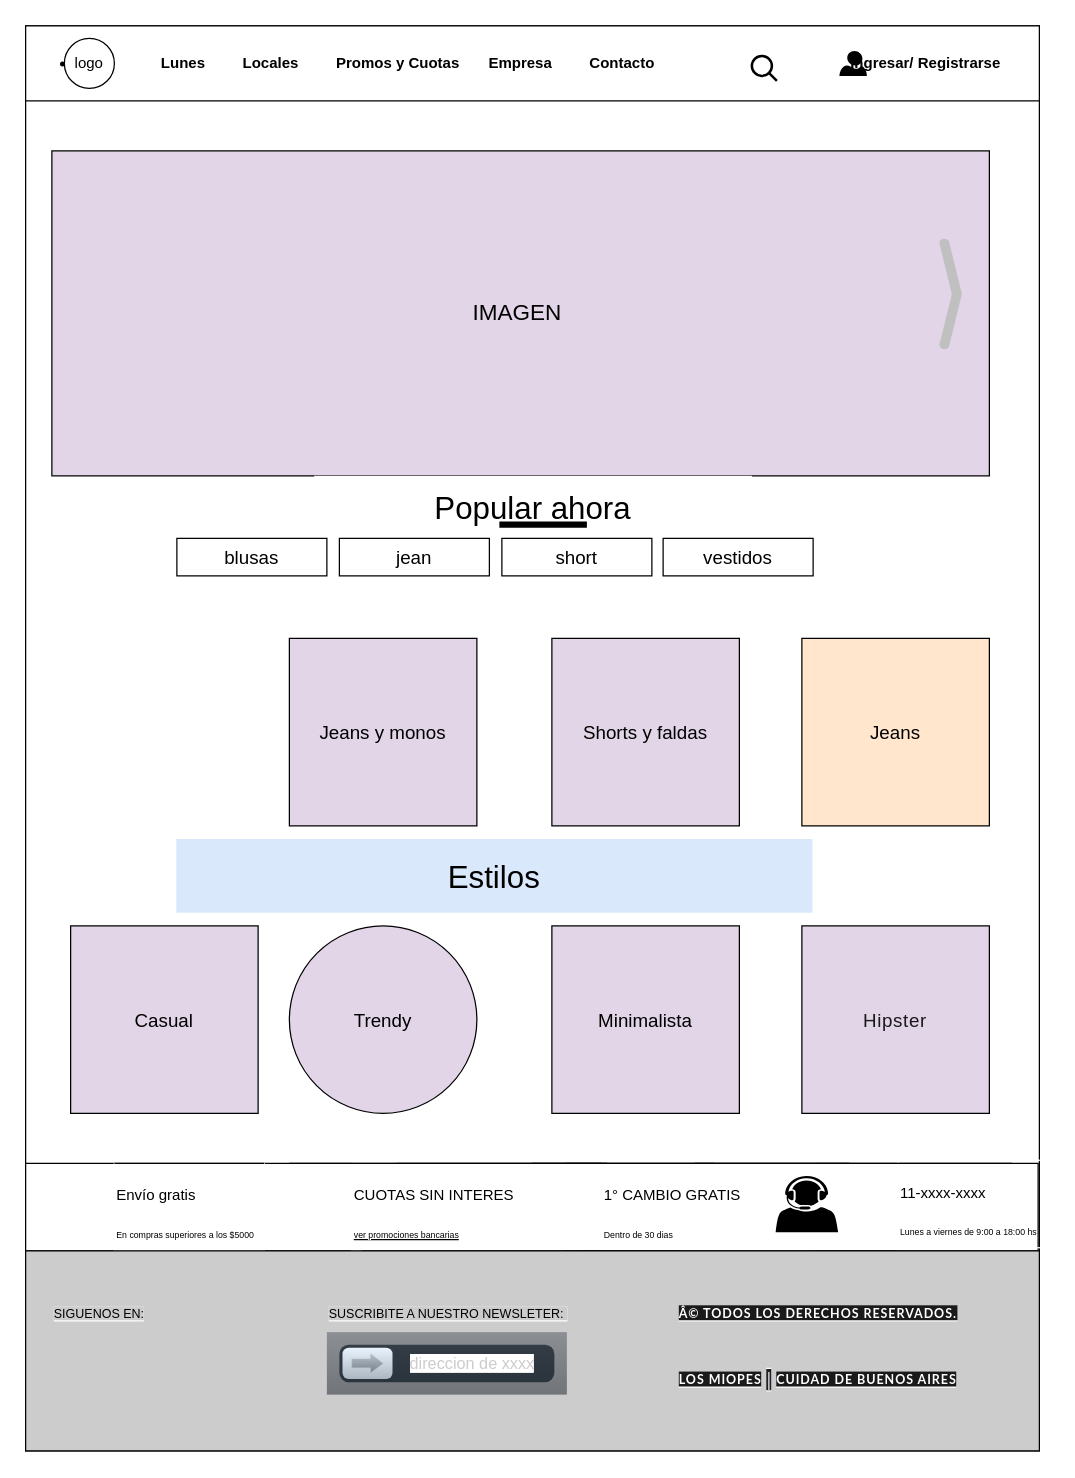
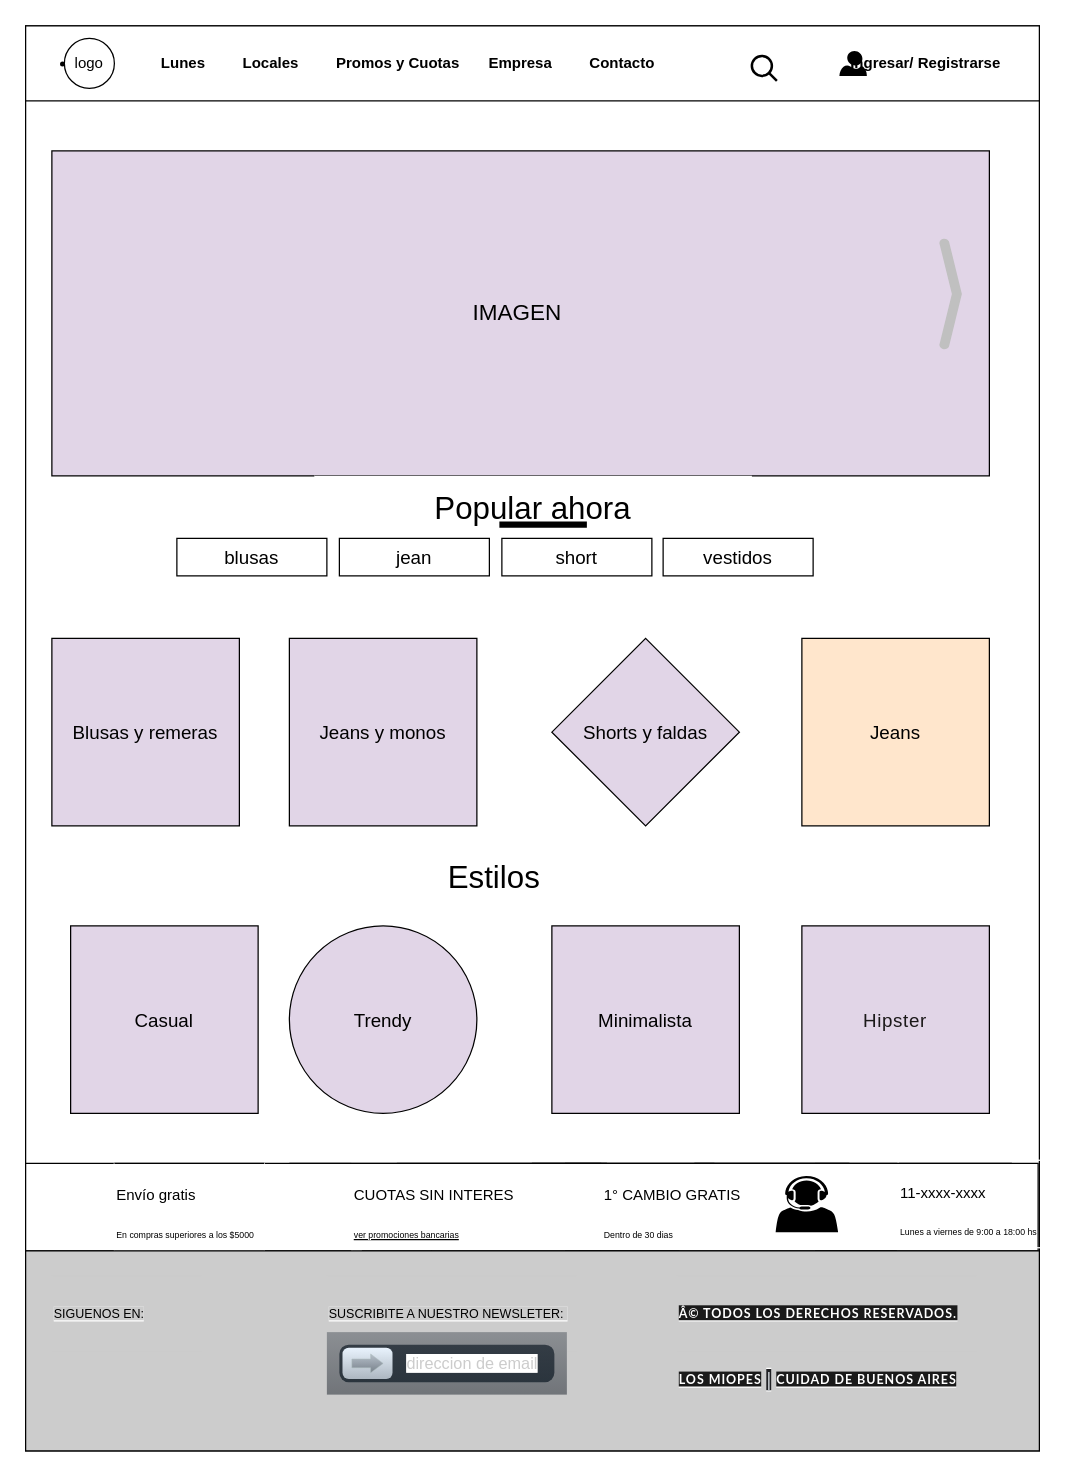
node "Blusas y remeras": added
node "Shorts y faldas": shape rectangle -> diamond
node "Estilos": fillcolor #dae8fc -> #ffffff
node "direccion de xxxx": label "direccion de xxxx" -> "direccion de email"
